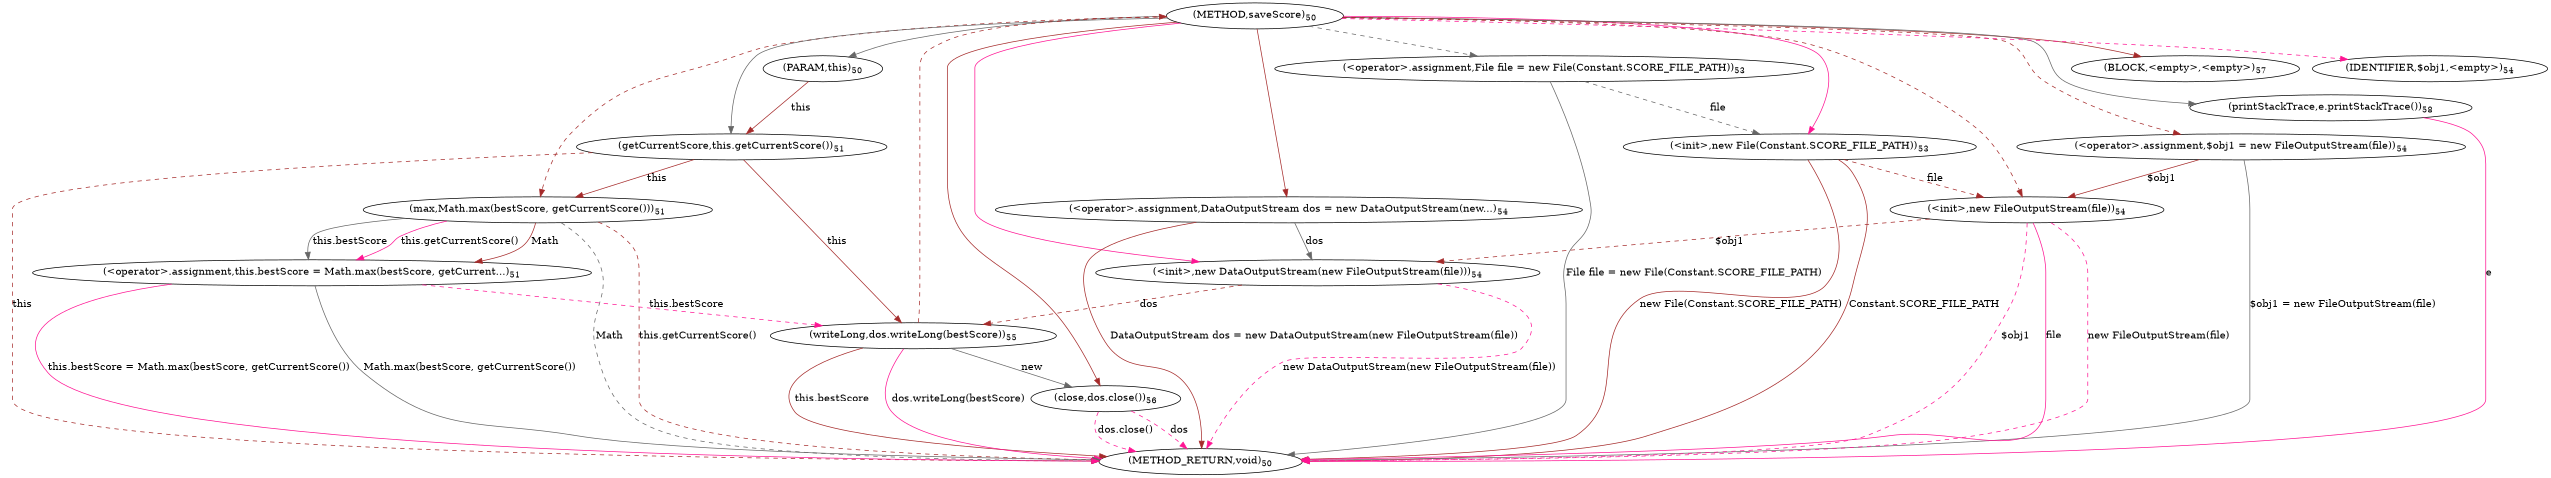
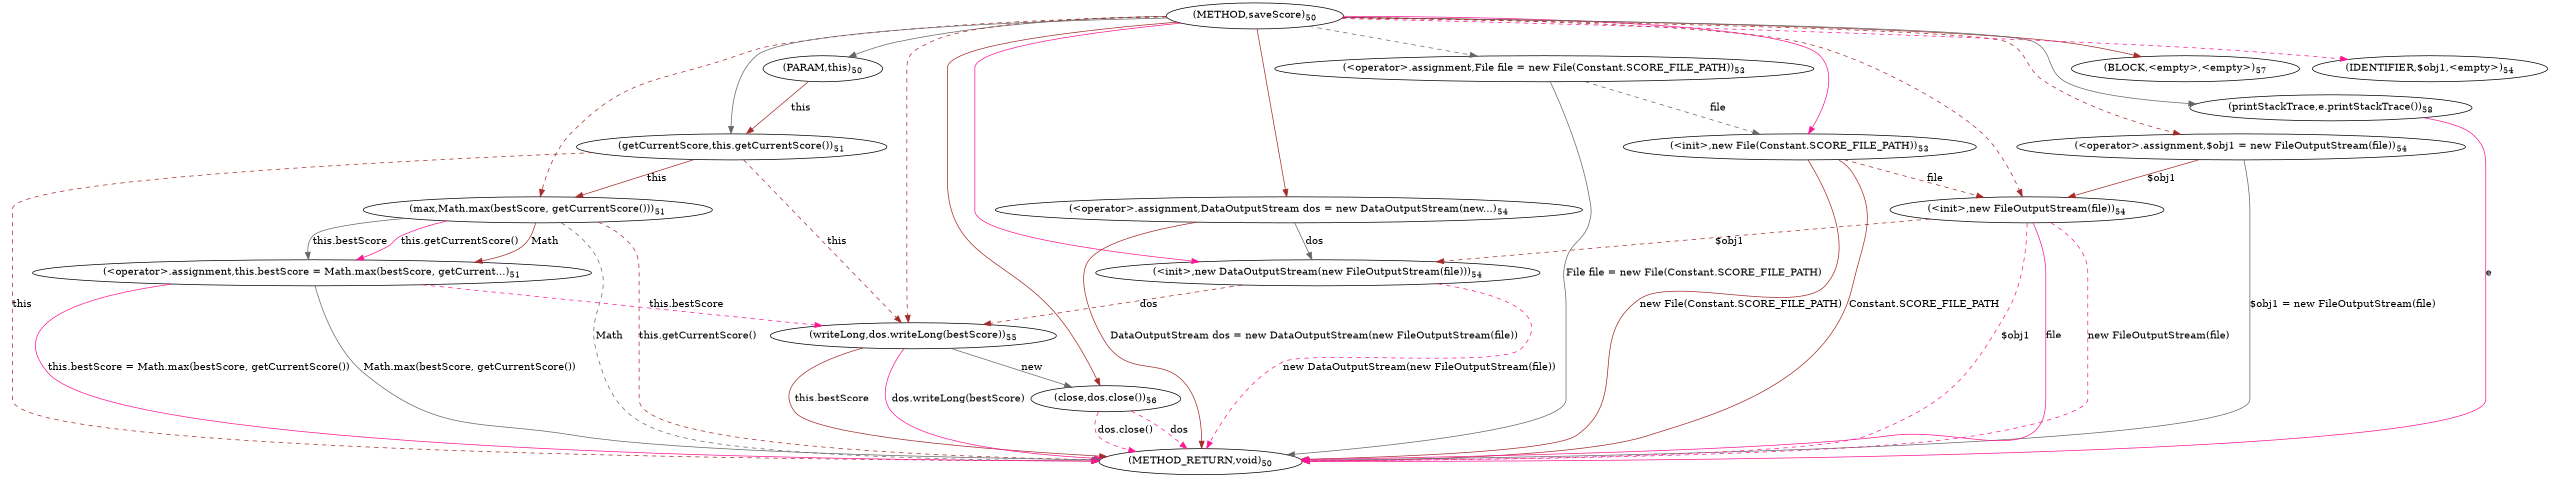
edge "(writeLong,dos.writeLong(bestScore))" -> "(METHOD,saveScore)": reversed
edge "(getCurrentScore,this.getCurrentScore())" -> "(writeLong,dos.writeLong(bestScore))": style solid -> dashed
